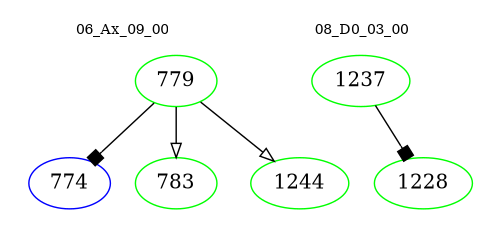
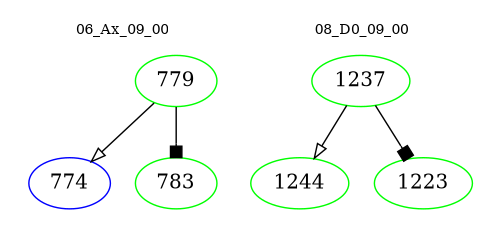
cluster "08_D0_03_00": label "08_D0_03_00" -> "08_D0_09_00"
edge "779" -> "1244": now "1237" -> "1244"
edge "779" -> "783": arrowhead onormal -> box
edge "779" -> "774": arrowhead box -> onormal
node "1228": label "1228" -> "1223"
